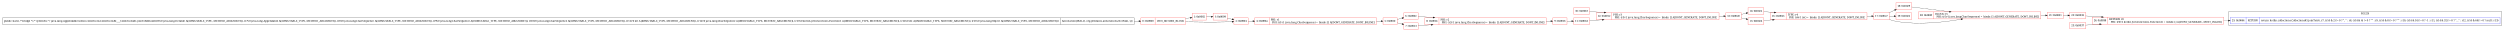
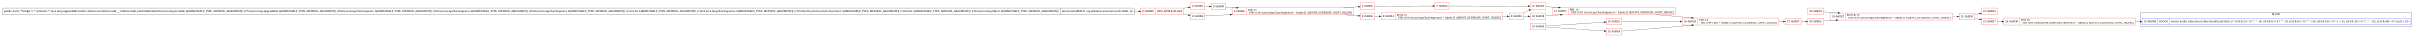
edge "17: 0x0027" -> "18: 0x0029": removed
node "16: 0x0025": text "TYPE: r4" -> "PHI: r4"
edge "9: 0x0016" -> "10: 0x0018": added
edge "12: 0x001e" -> "13: 0x0020": now "12: 0x001e" -> "16: 0x0025"
edge "22: 0x0033" -> "24: 0x0038": removed
edge "3: 0x0009" -> "2: 0x0004": now "3: 0x0009" -> "4: 0x000a"
edge "5: 0x000c" -> "6: 0x000e": now "4: 0x000a" -> "6: 0x000e"
edge "21: 0x0031" -> "23: 0x0037": added
node "24: 0x0038": text "RETURN: r0" -> "PHI: r0"
node "8: 0x0014": text "PHI: r2" -> "MTH: r2"
node "0: 0x0000": text "MTH_RETURN_BLOCK" -> "MTH_ENTER_BLOCK"
node "25: 0x0044": text "RETURN" -> "BLOCK"
edge "17: 0x0027" -> "20: 0x002f": now "19: 0x002e" -> "20: 0x002f"
edge "7: 0x0013" -> "8: 0x0014": now "7: 0x0013" -> "11: 0x001d"
